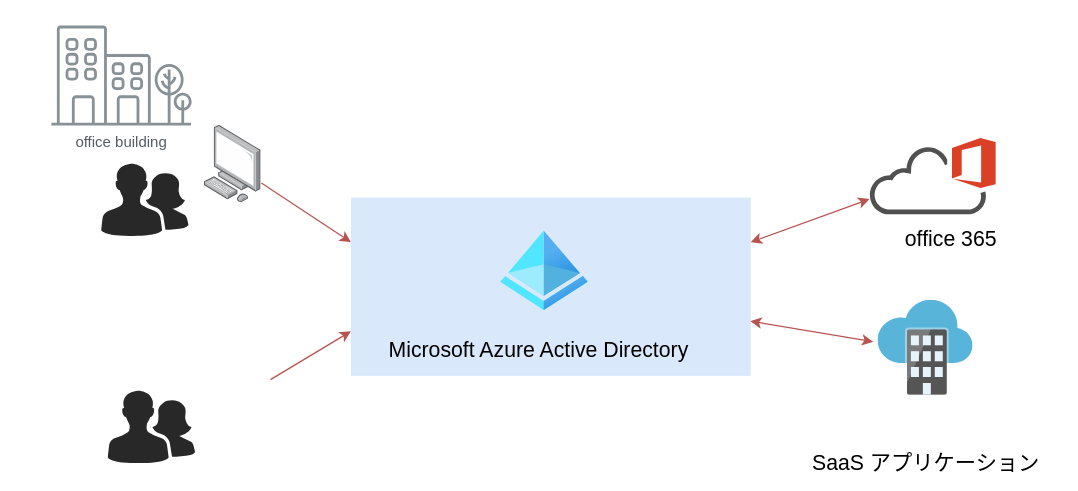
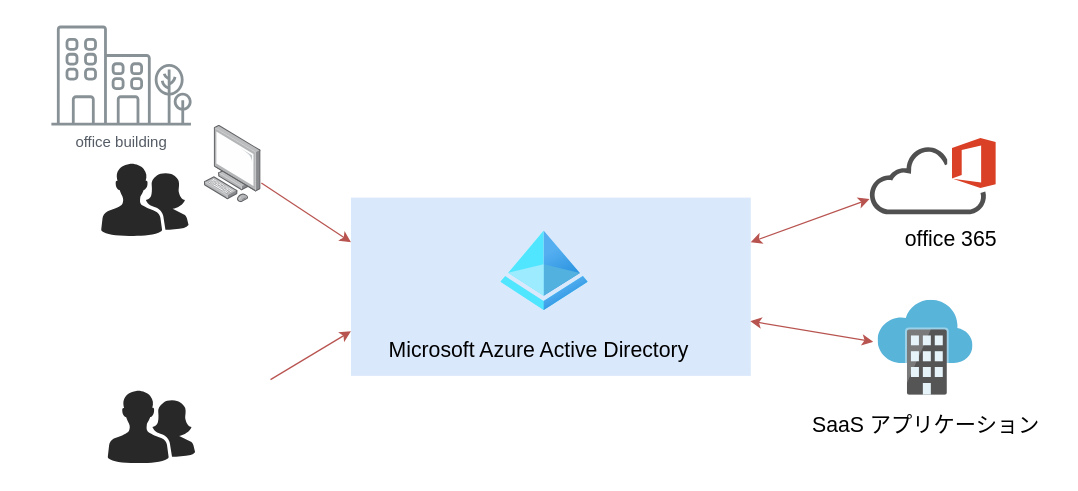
node "SaaS アプリケーション": moved (926, 464) -> (926, 427)
